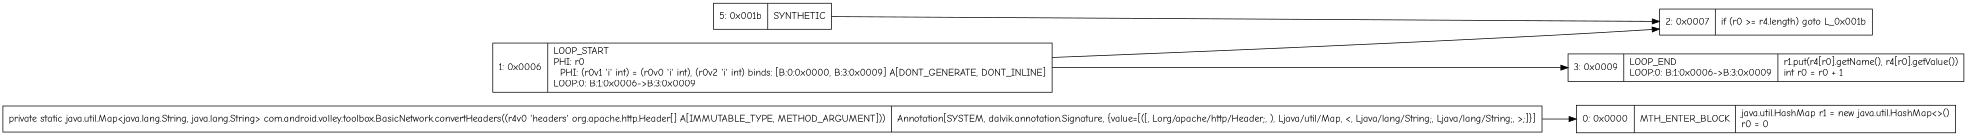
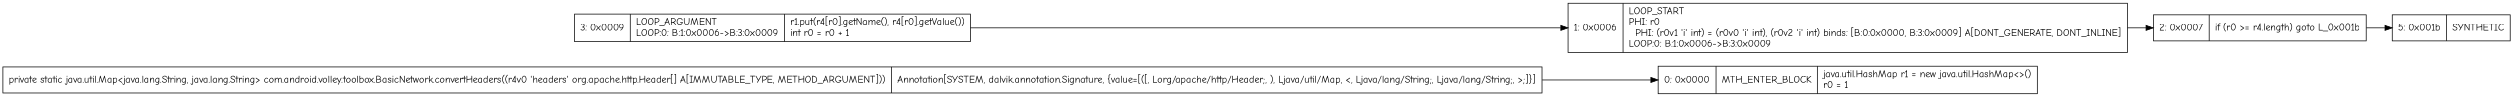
edge "5: 0x001b" -> "2: 0x0007": reversed
node "3: 0x0009": text "LOOP_END" -> "LOOP_ARGUMENT"
edge "1: 0x0006" -> "3: 0x0009": reversed
node "0: 0x0000": text "r0 = 0" -> "r0 = 1"
